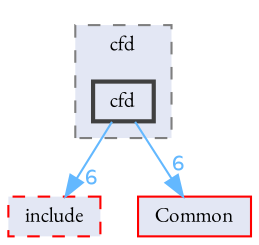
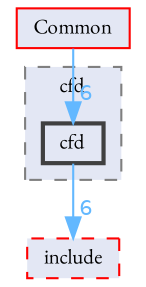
edge "cfd" -> "Common": reversed
